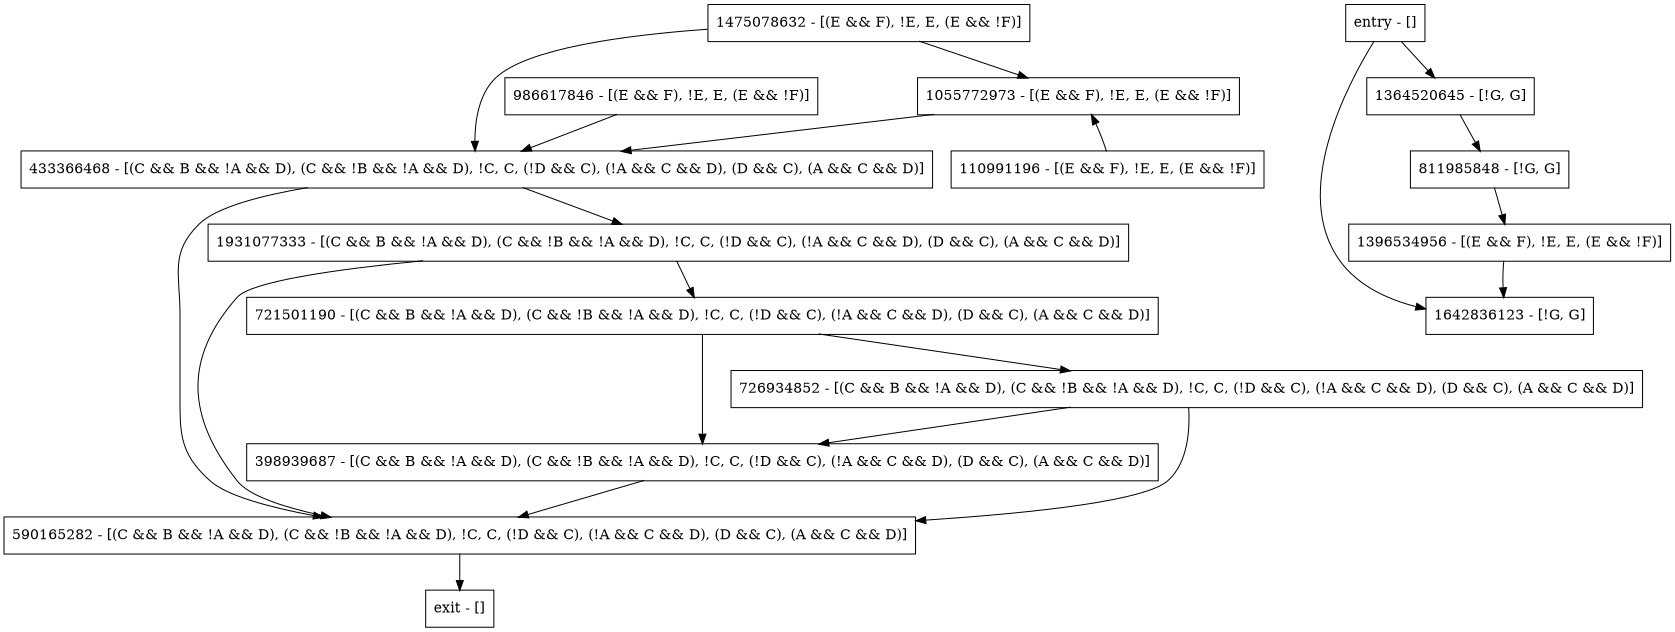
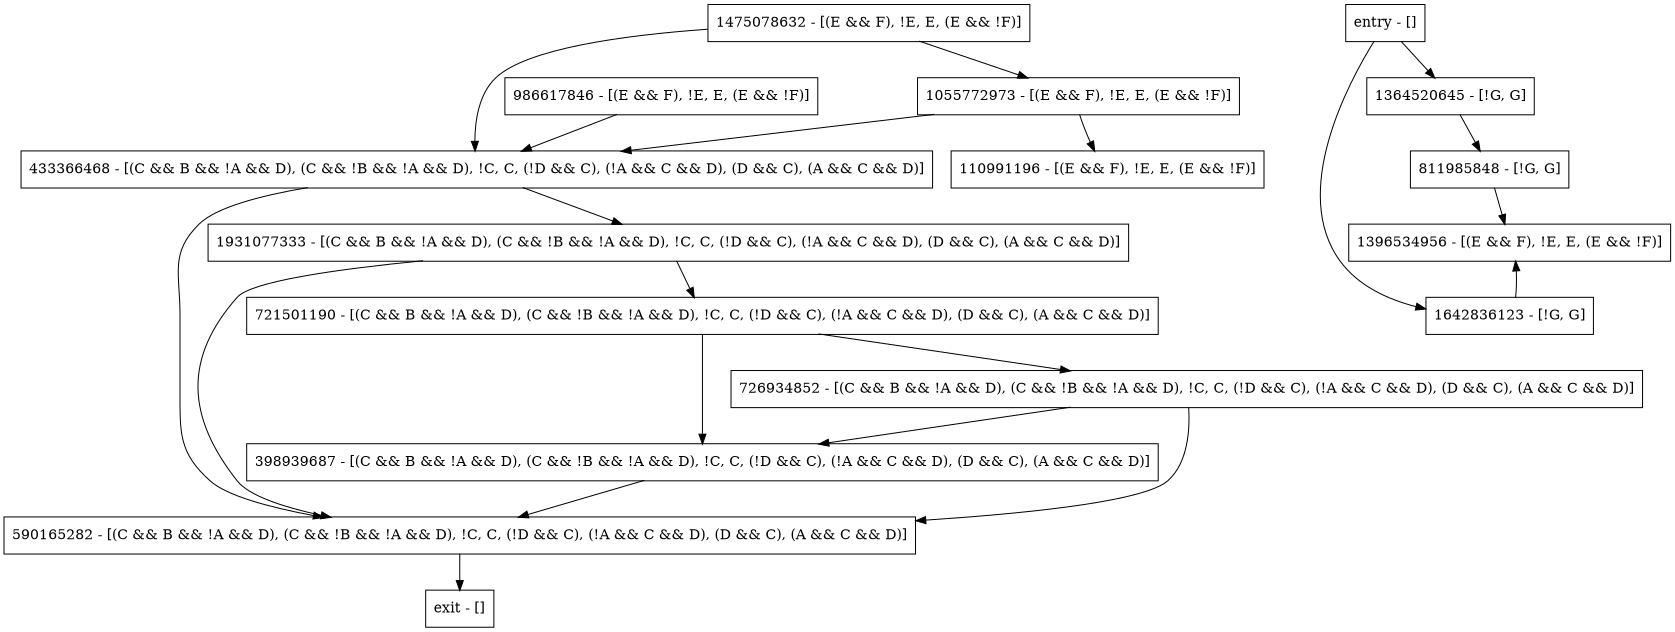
edge "110991196 - [(E && F), !E, E, (E && !F)]" -> "1055772973 - [(E && F), !E, E, (E && !F)]": reversed
edge "1396534956 - [(E && F), !E, E, (E && !F)]" -> "1642836123 - [!G, G]": reversed
